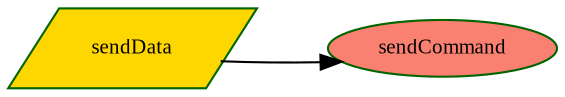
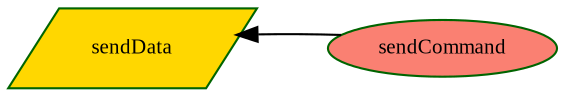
edge "sendData" -> "sendCommand": reversed
